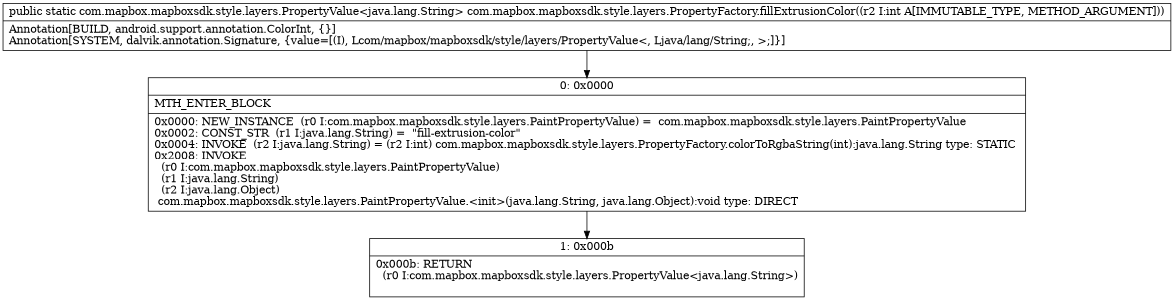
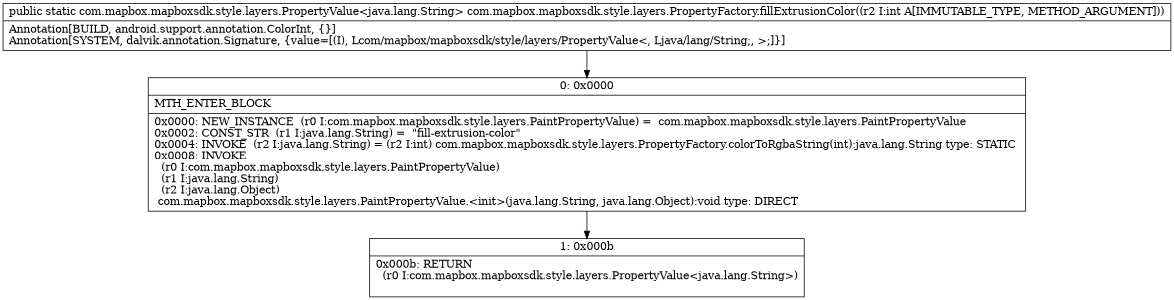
node "0: 0x0000": text "0x2008: INVOKE" -> "0x0008: INVOKE"
